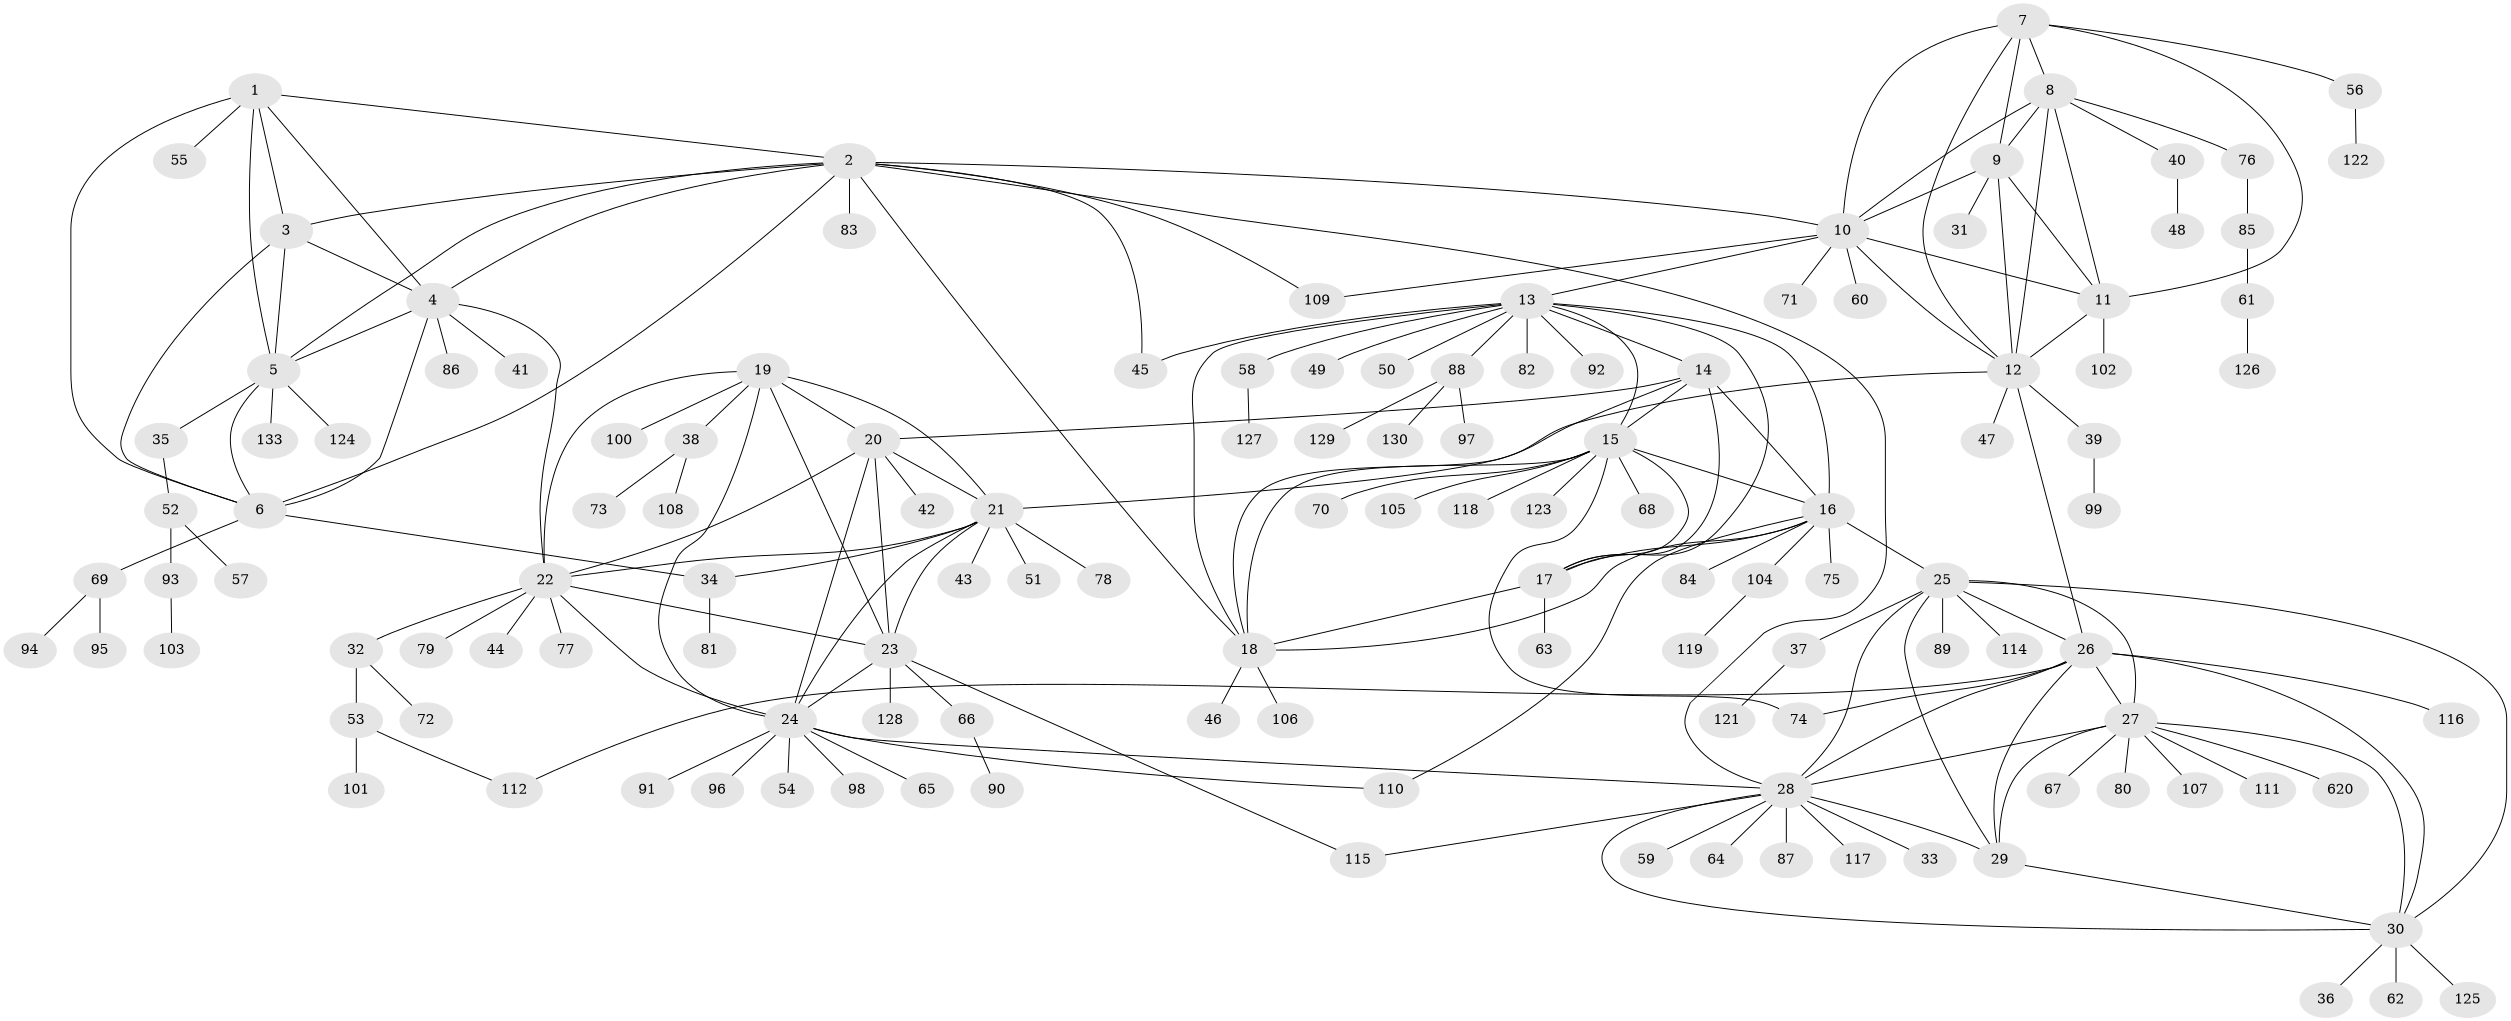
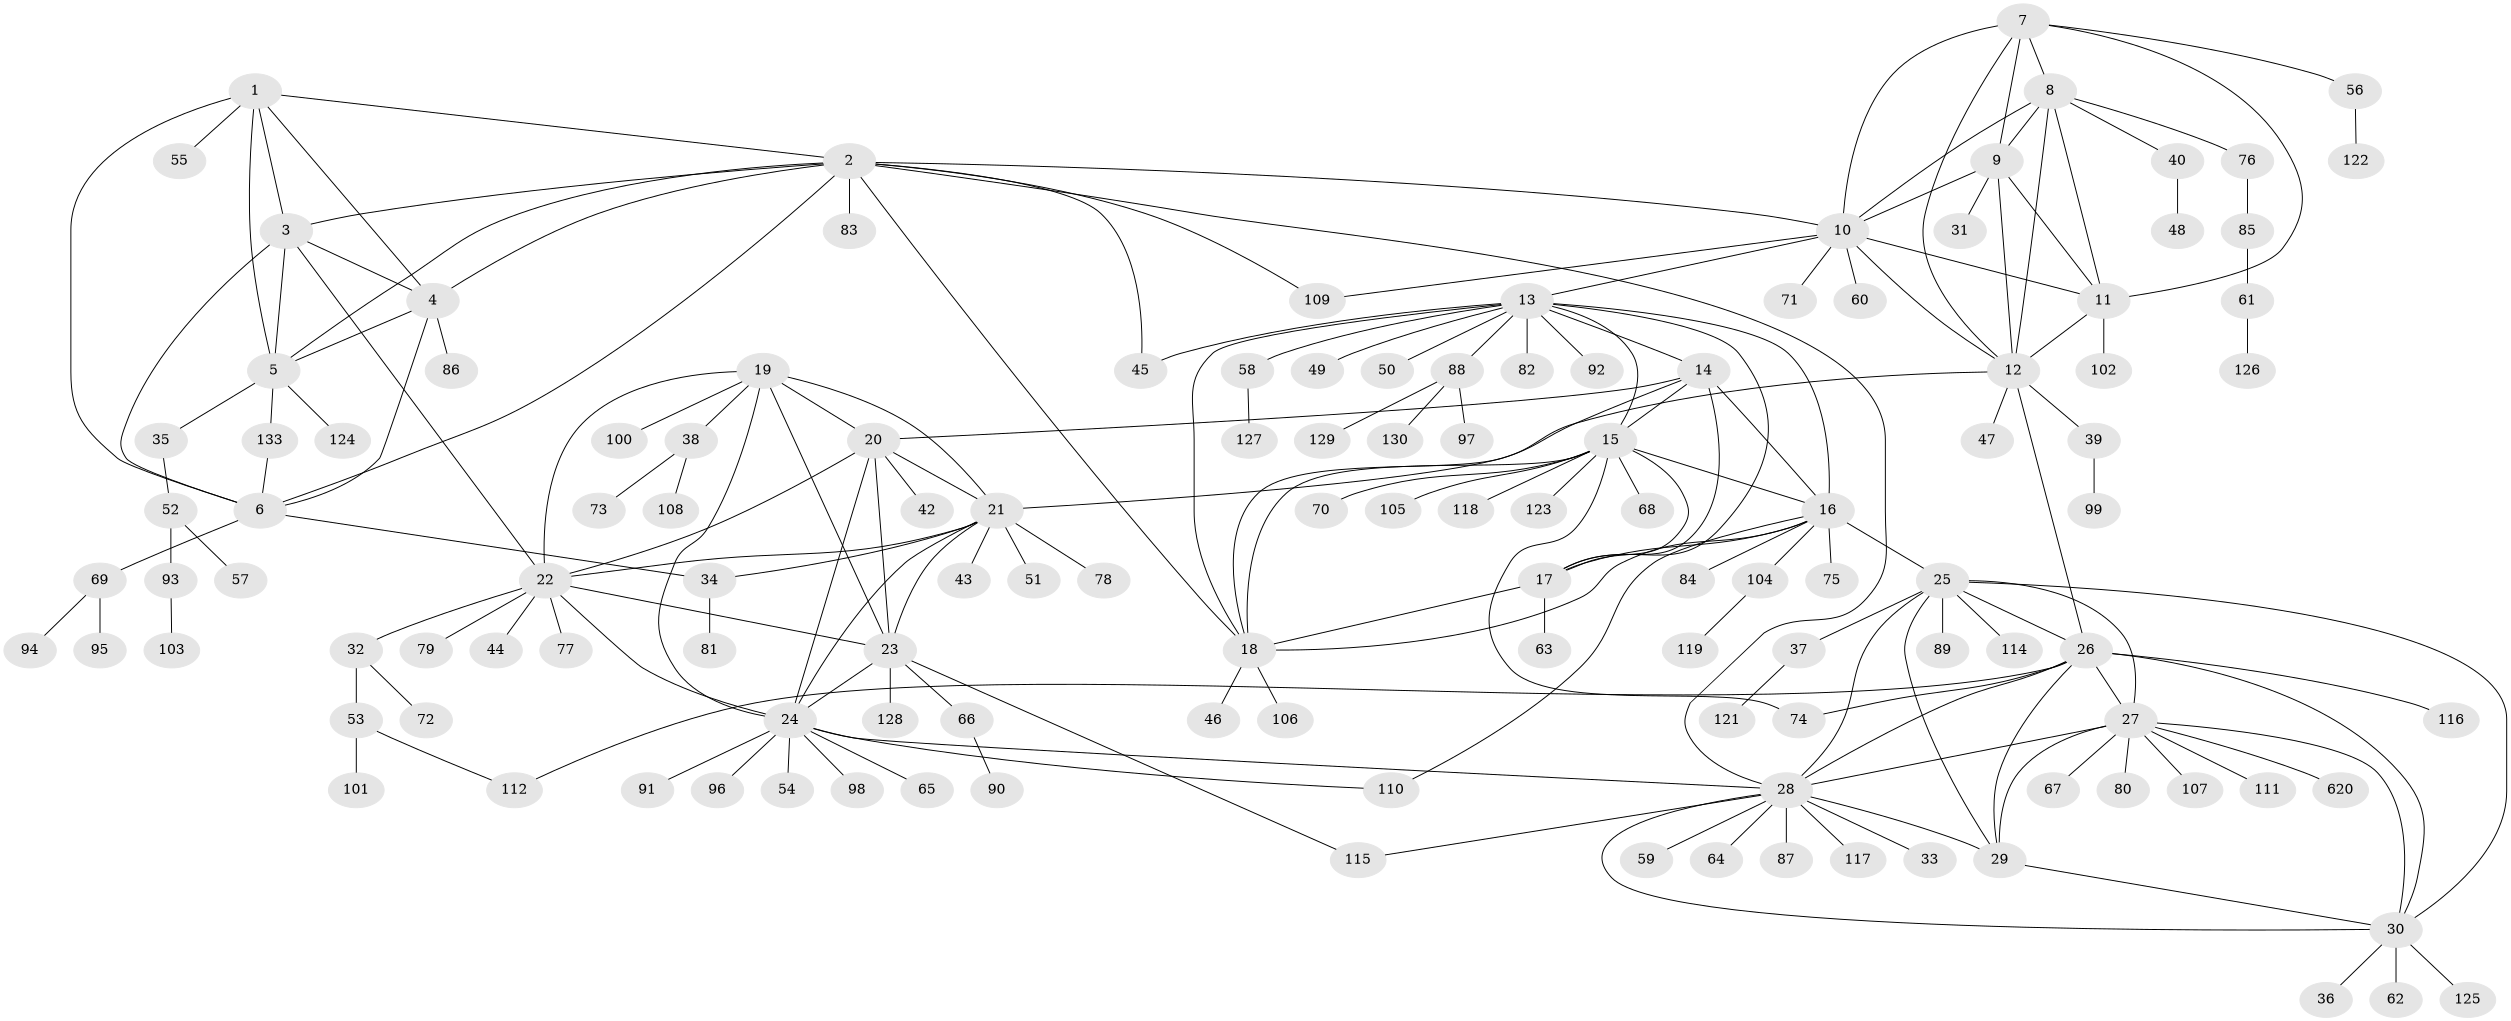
node "41": removed
edge "4" -- "22": now "3" -- "22"
edge "5" -- "6": now "133" -- "6"
